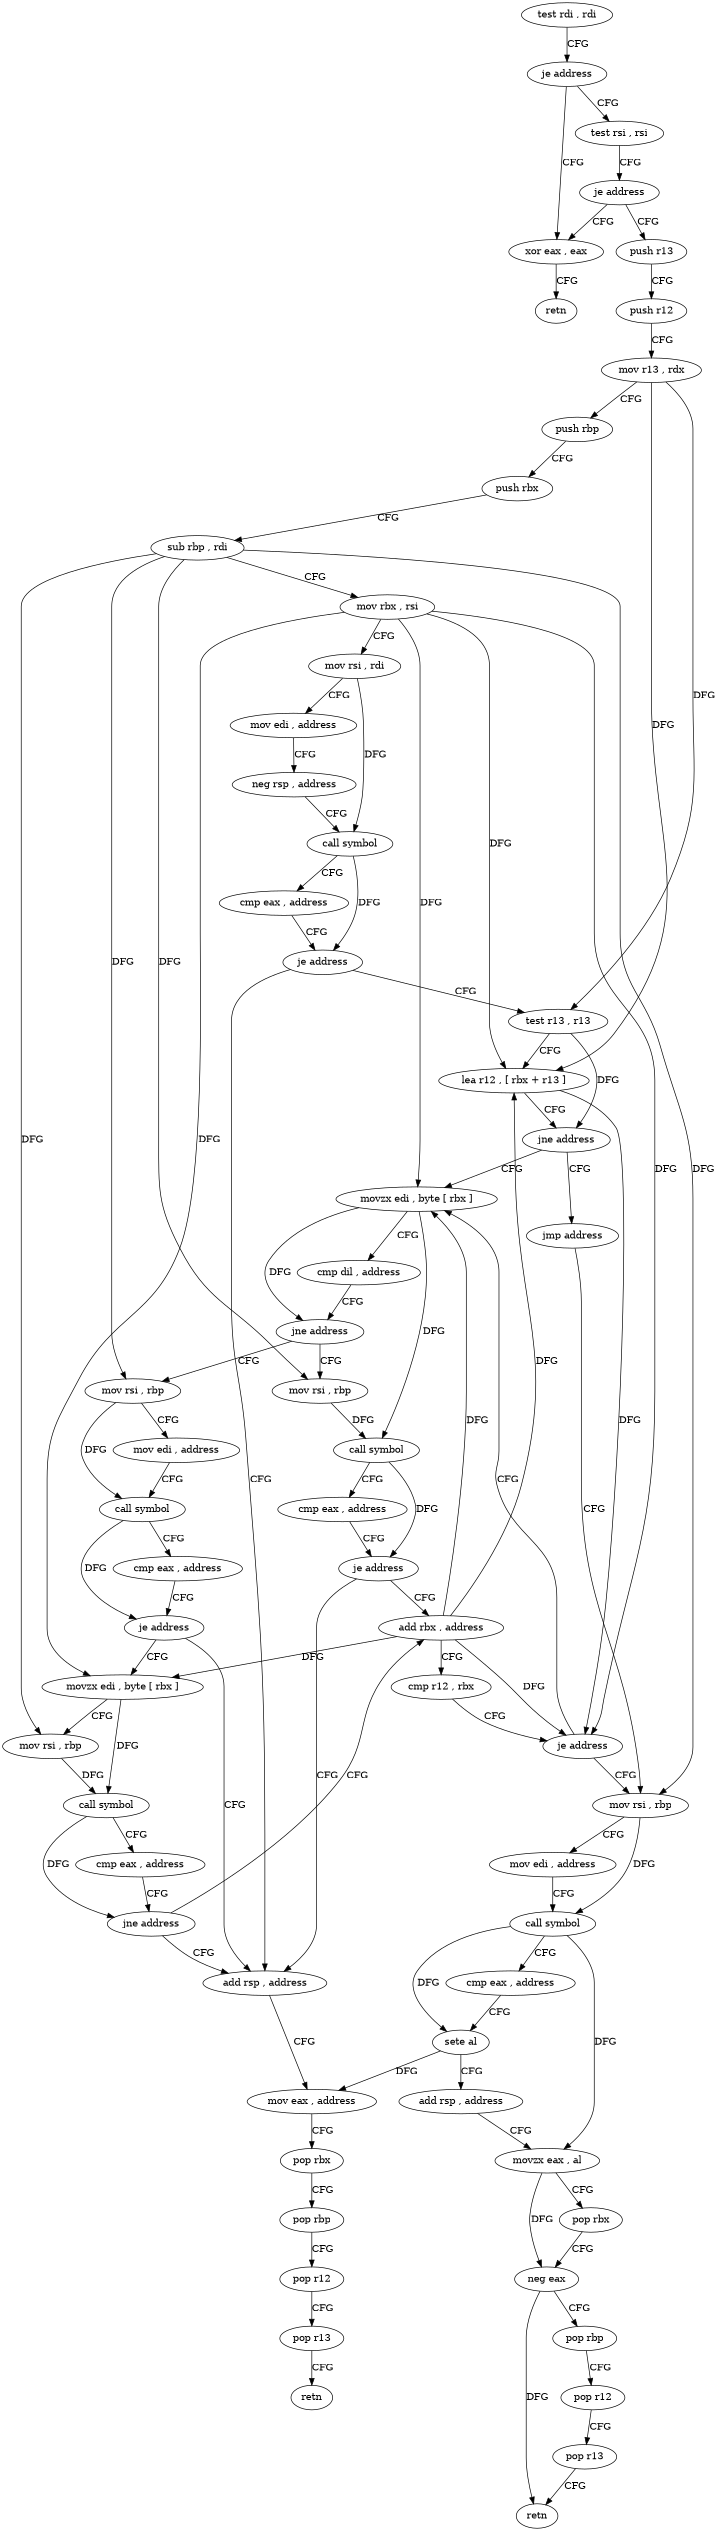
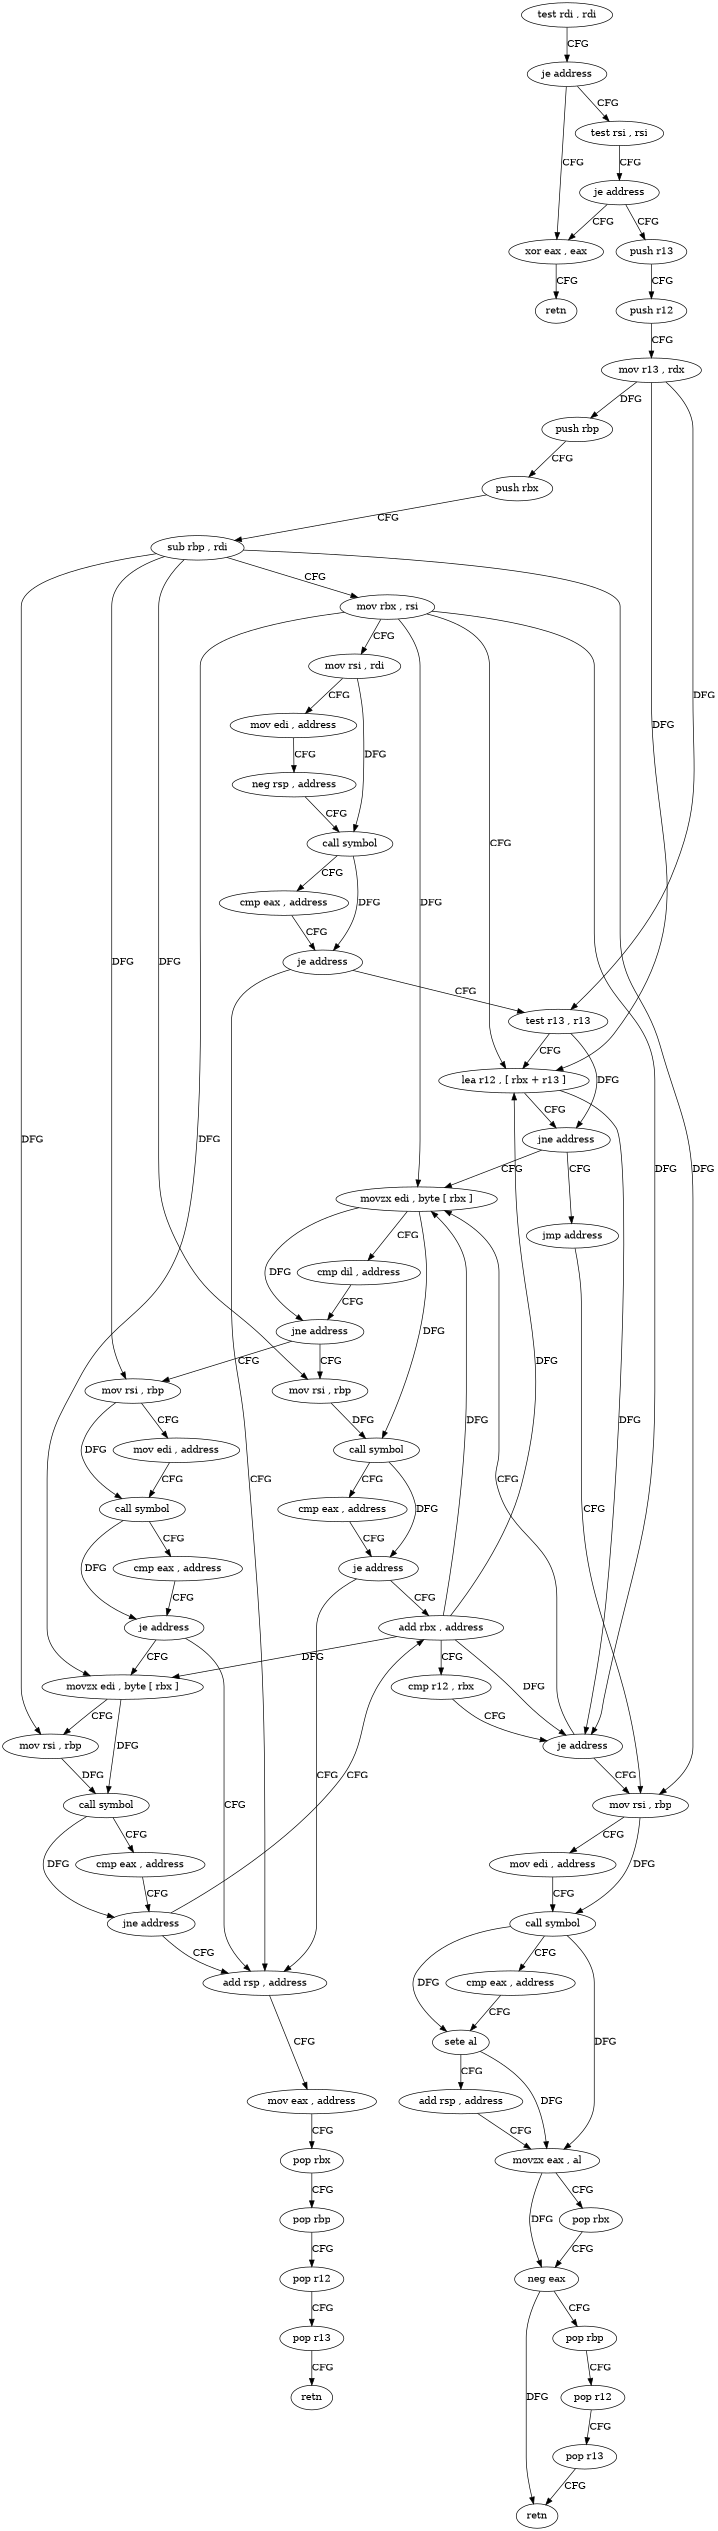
edge "mov r13 , rdx" -> "push rbp": label "CFG" -> "DFG"
edge "mov rbx , rsi" -> "lea r12 , [ rbx + r13 ]": label "DFG" -> "CFG"
edge "sete al" -> "mov eax , address": now "sete al" -> "movzx eax , al"
